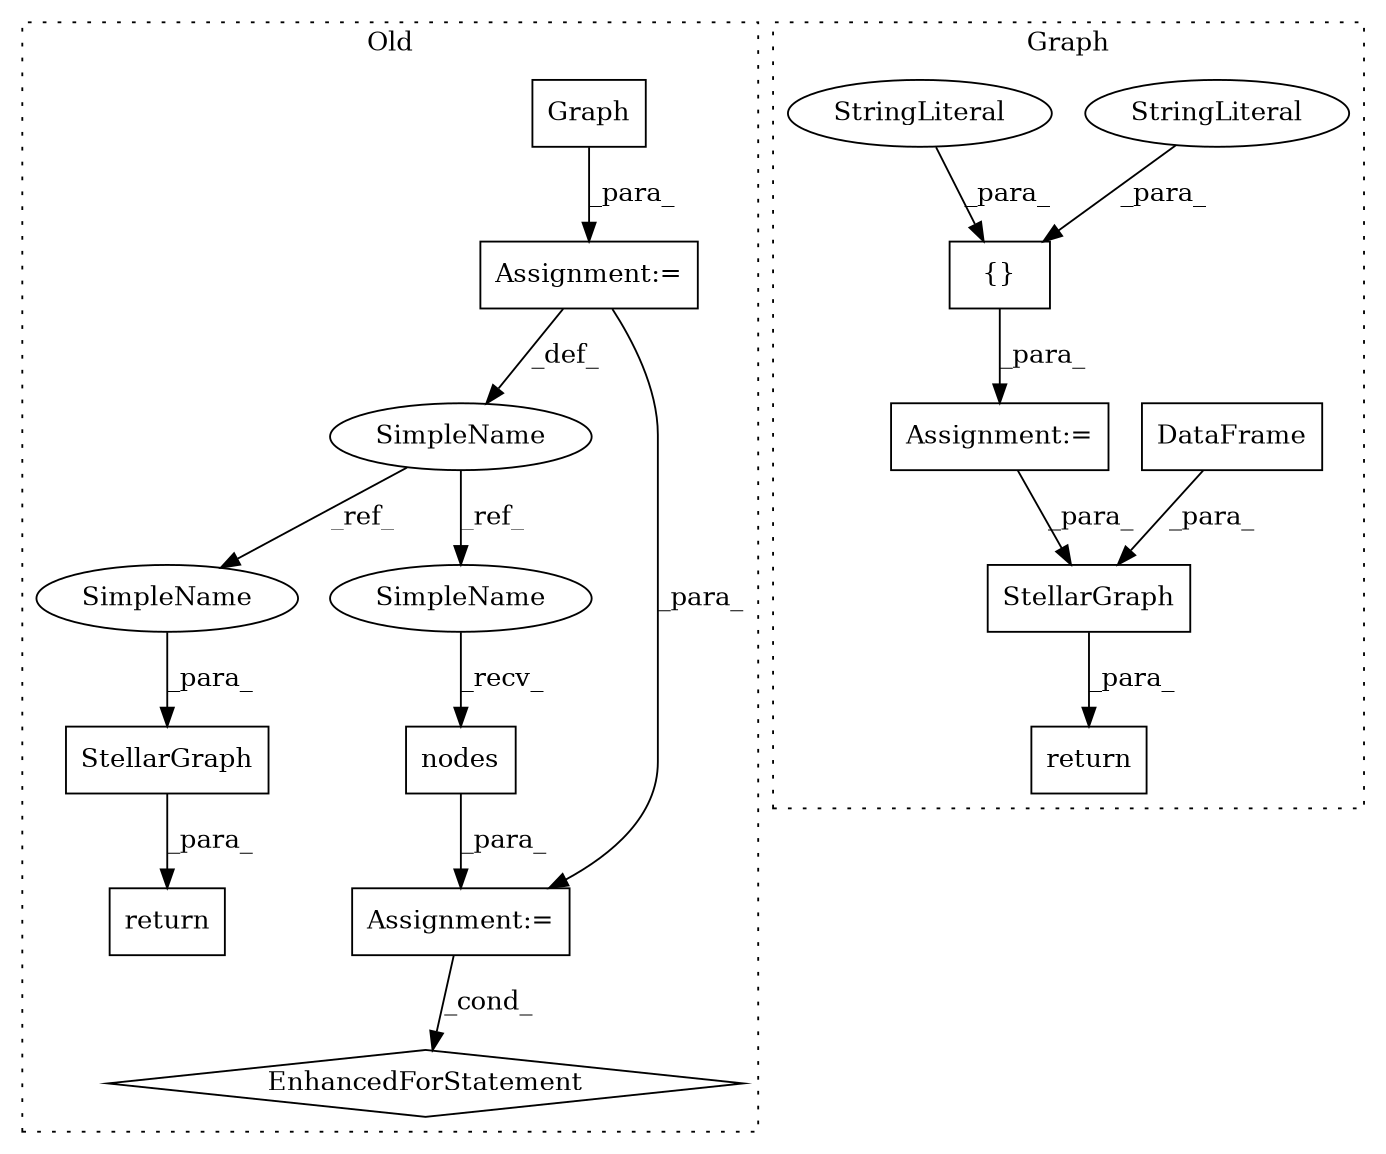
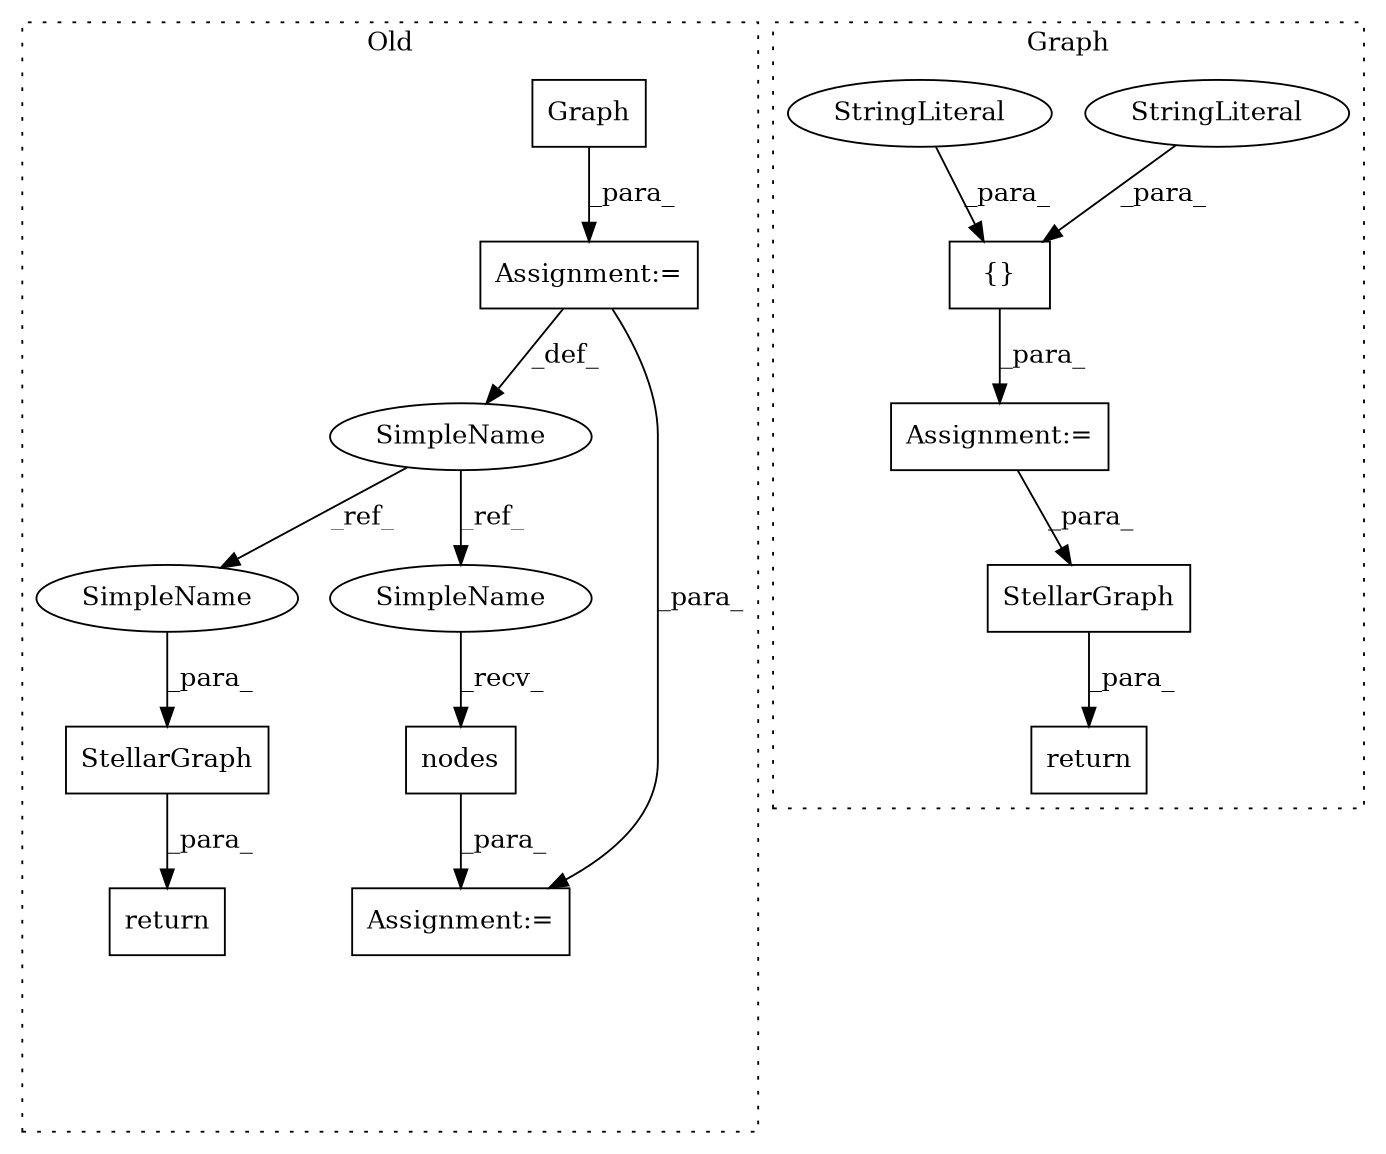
node "DataFrame": removed
node "EnhancedForStatement": removed
